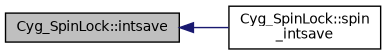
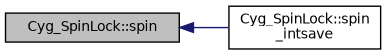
node "Cyg_SpinLock::intsave": label "Cyg_SpinLock::intsave" -> "Cyg_SpinLock::spin"
